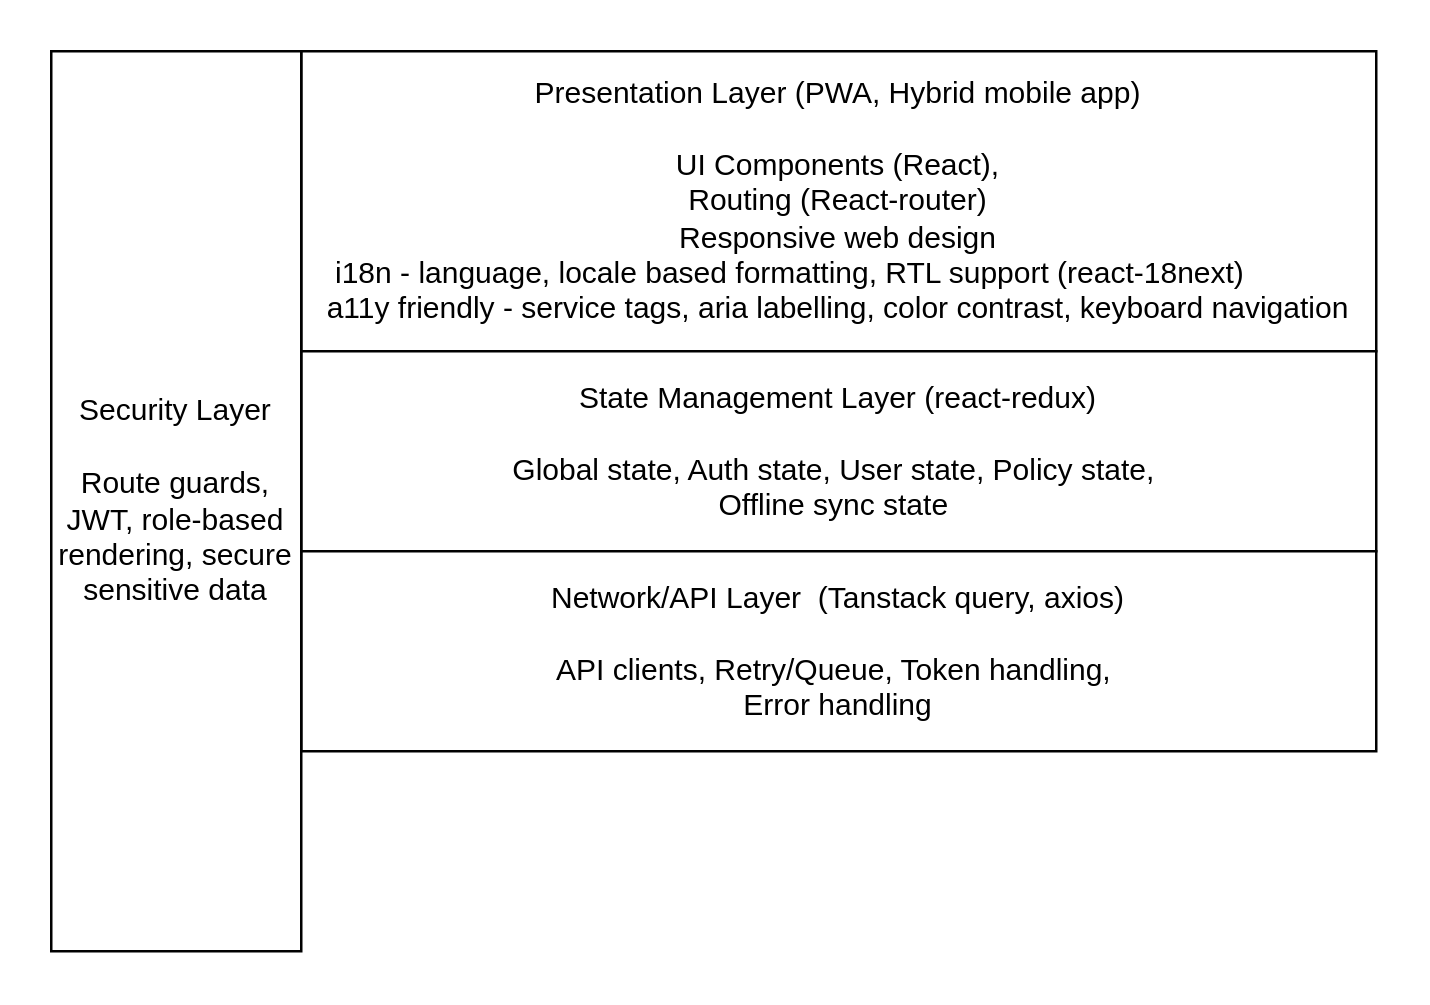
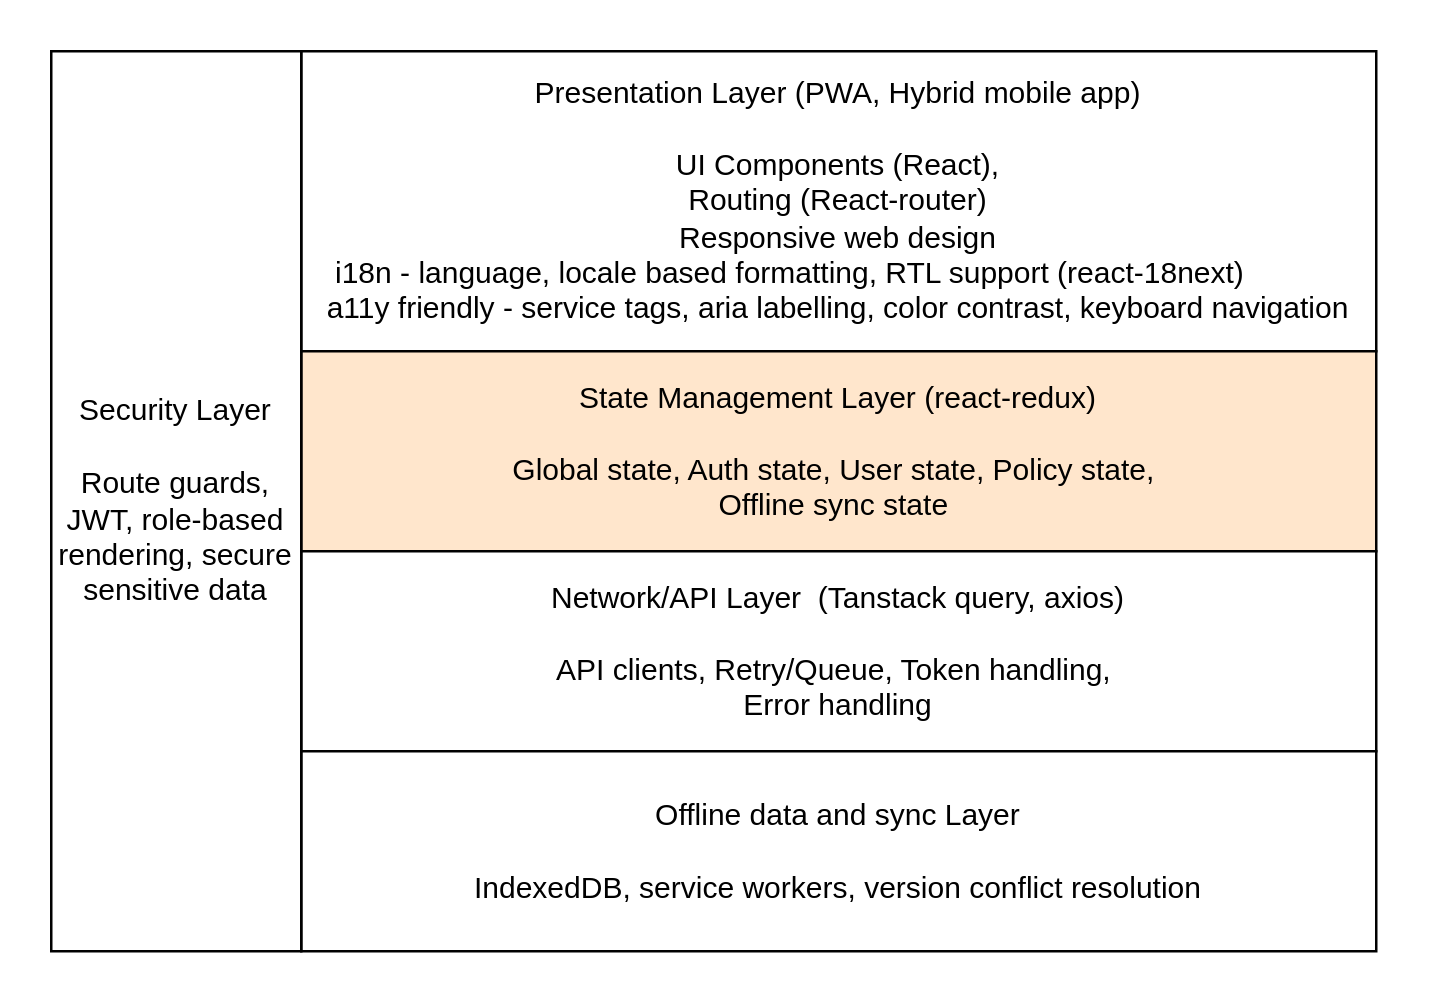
node "State Management Layer (react-redux) Global state, Auth state, User state, Policy state, Offline sync state": fillcolor #ffffff -> #ffe6cc
node "Offline data and sync Layer IndexedDB, service workers, version conflict resolution": added
